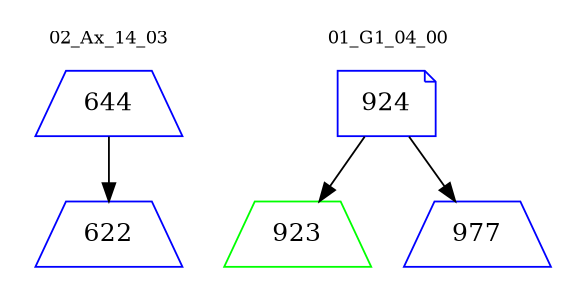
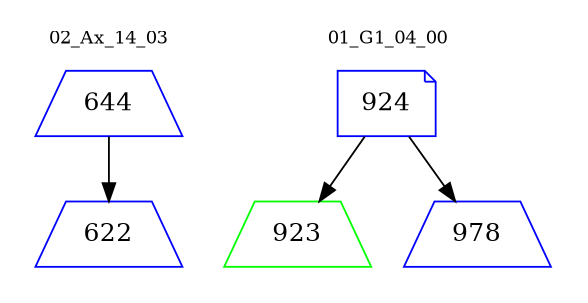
node "977": label "977" -> "978"
